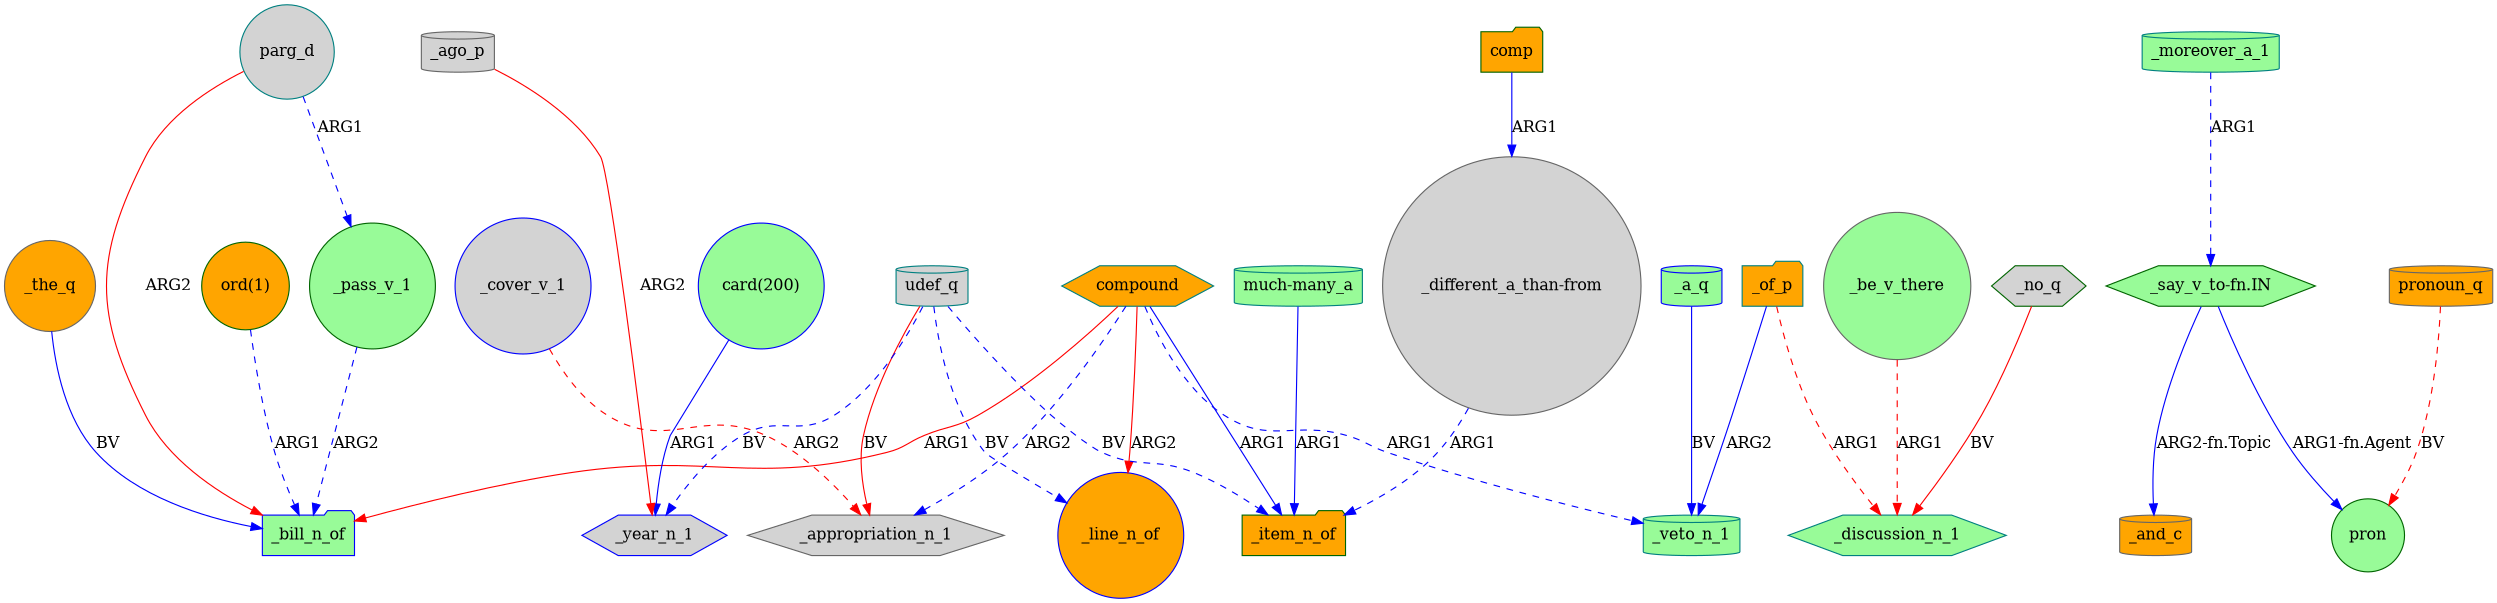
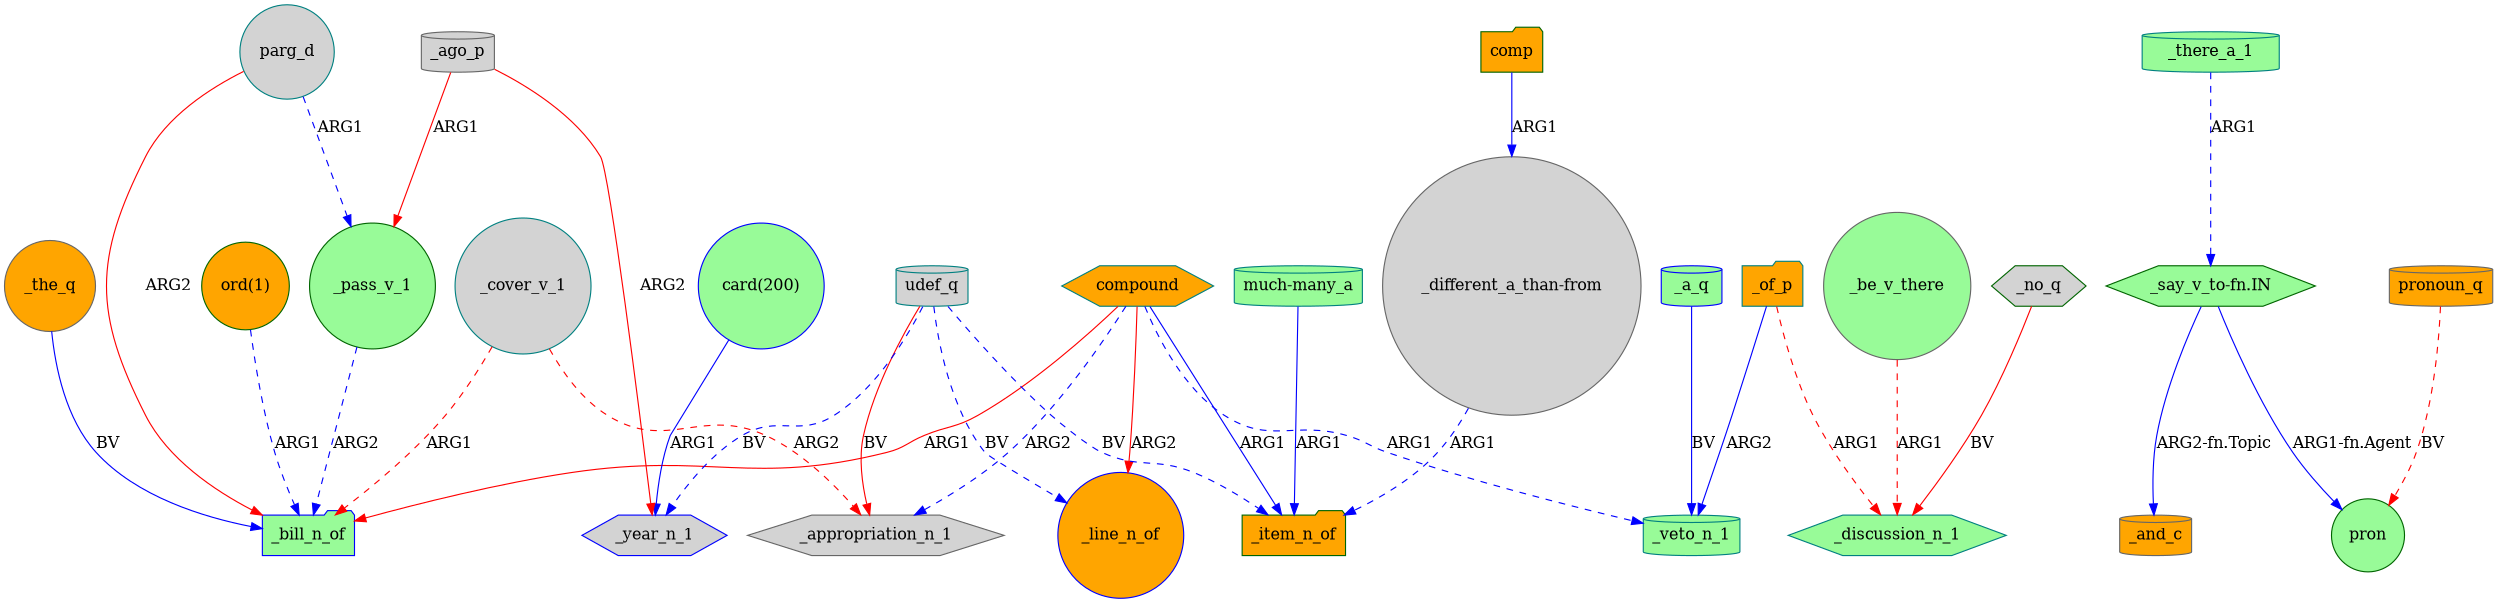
node "_moreover_a_1": label "_moreover_a_1" -> "_there_a_1"
edge "_ago_p" -> "_pass_v_1": added, label "ARG1"
node "_cover_v_1": color blue -> teal
edge "_cover_v_1" -> "_bill_n_of": added, label "ARG1"
